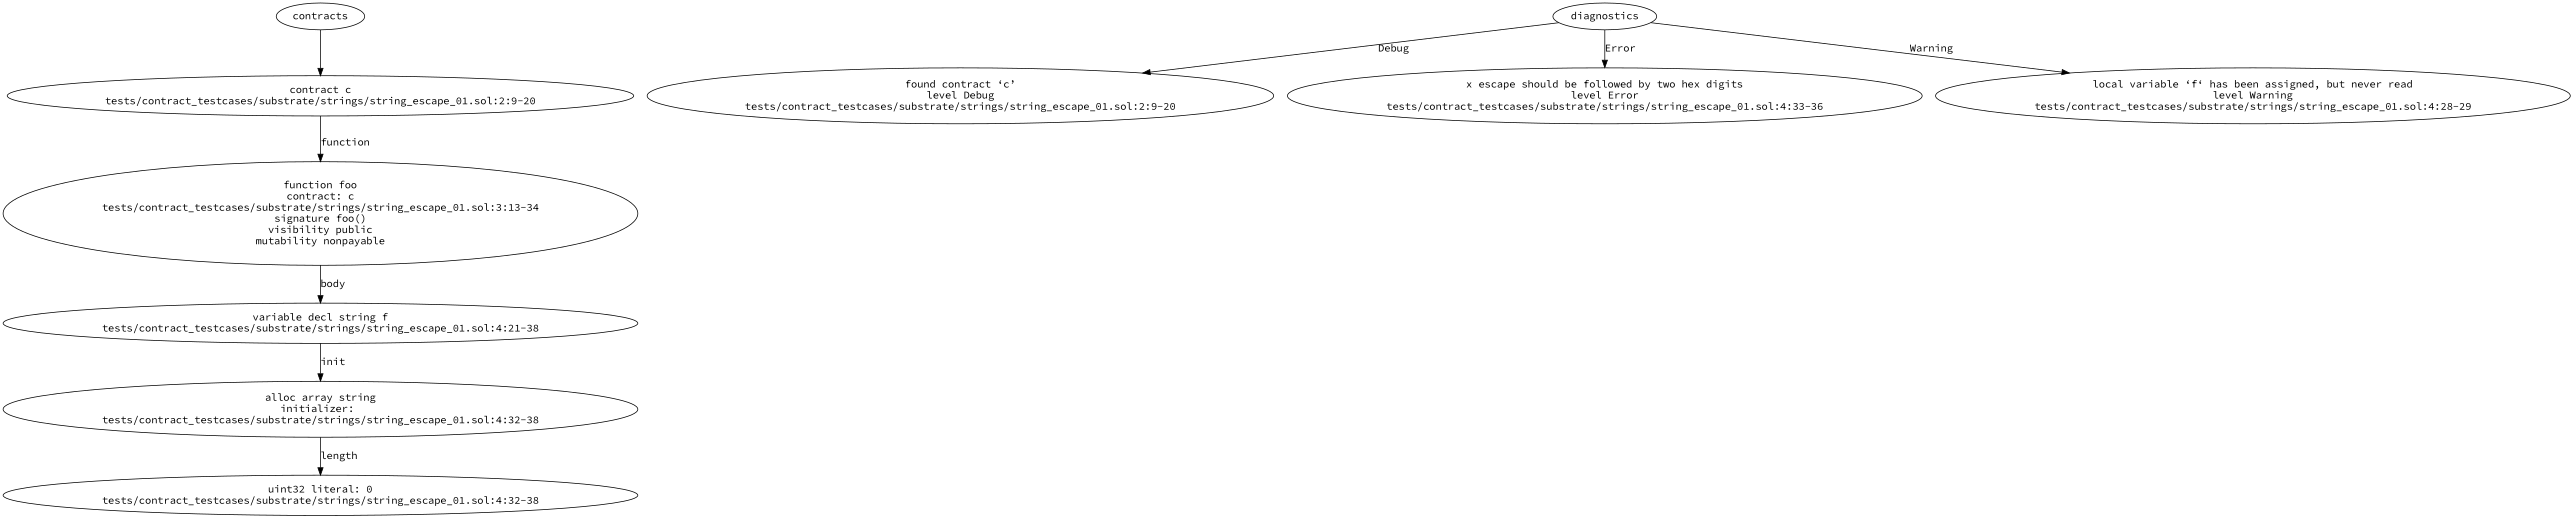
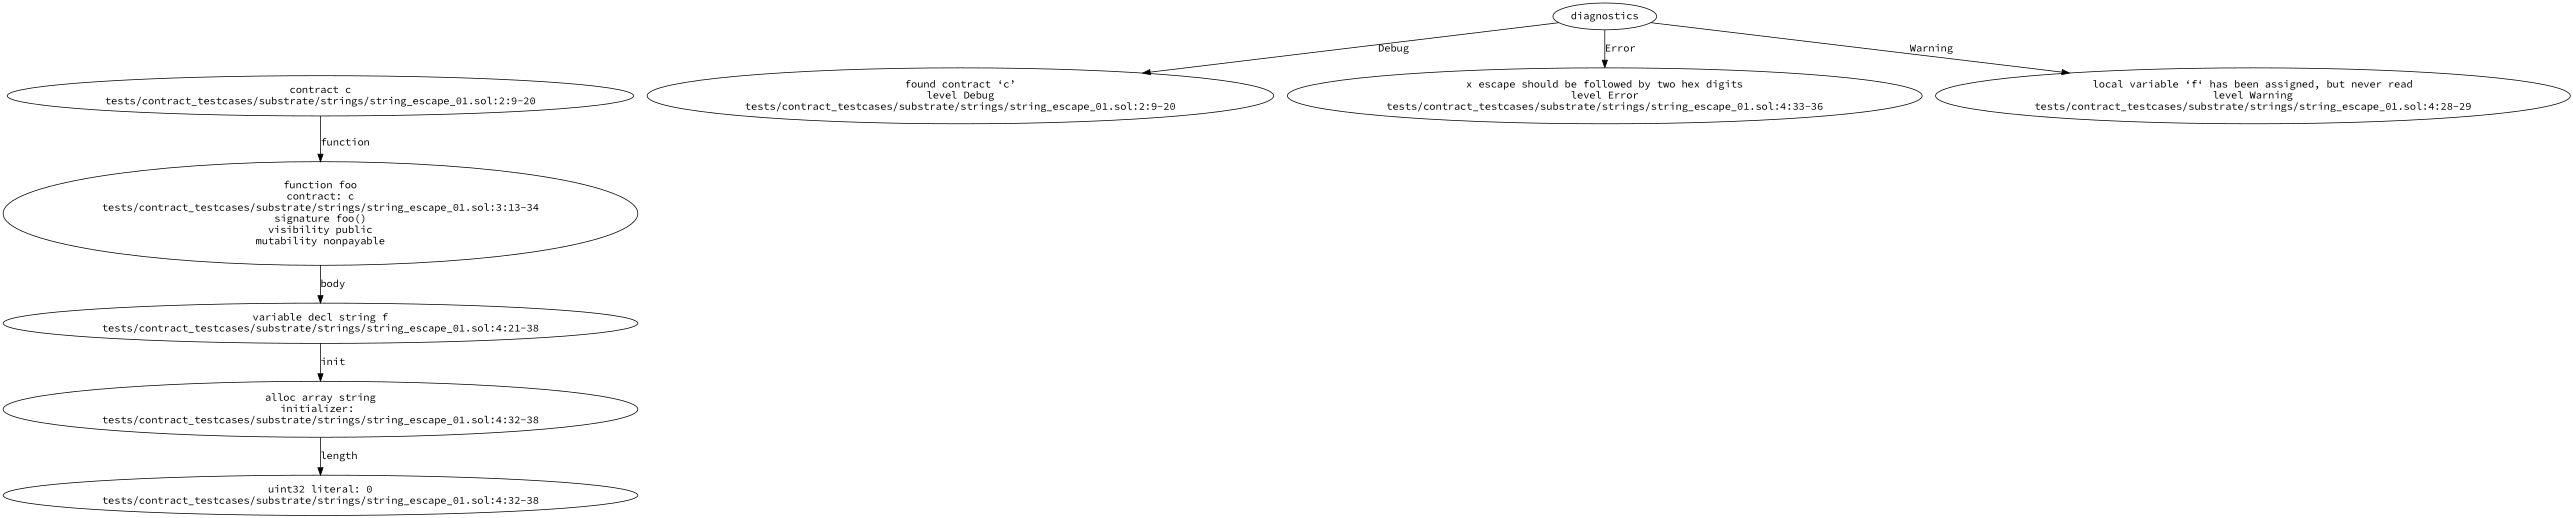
node "contracts": removed
